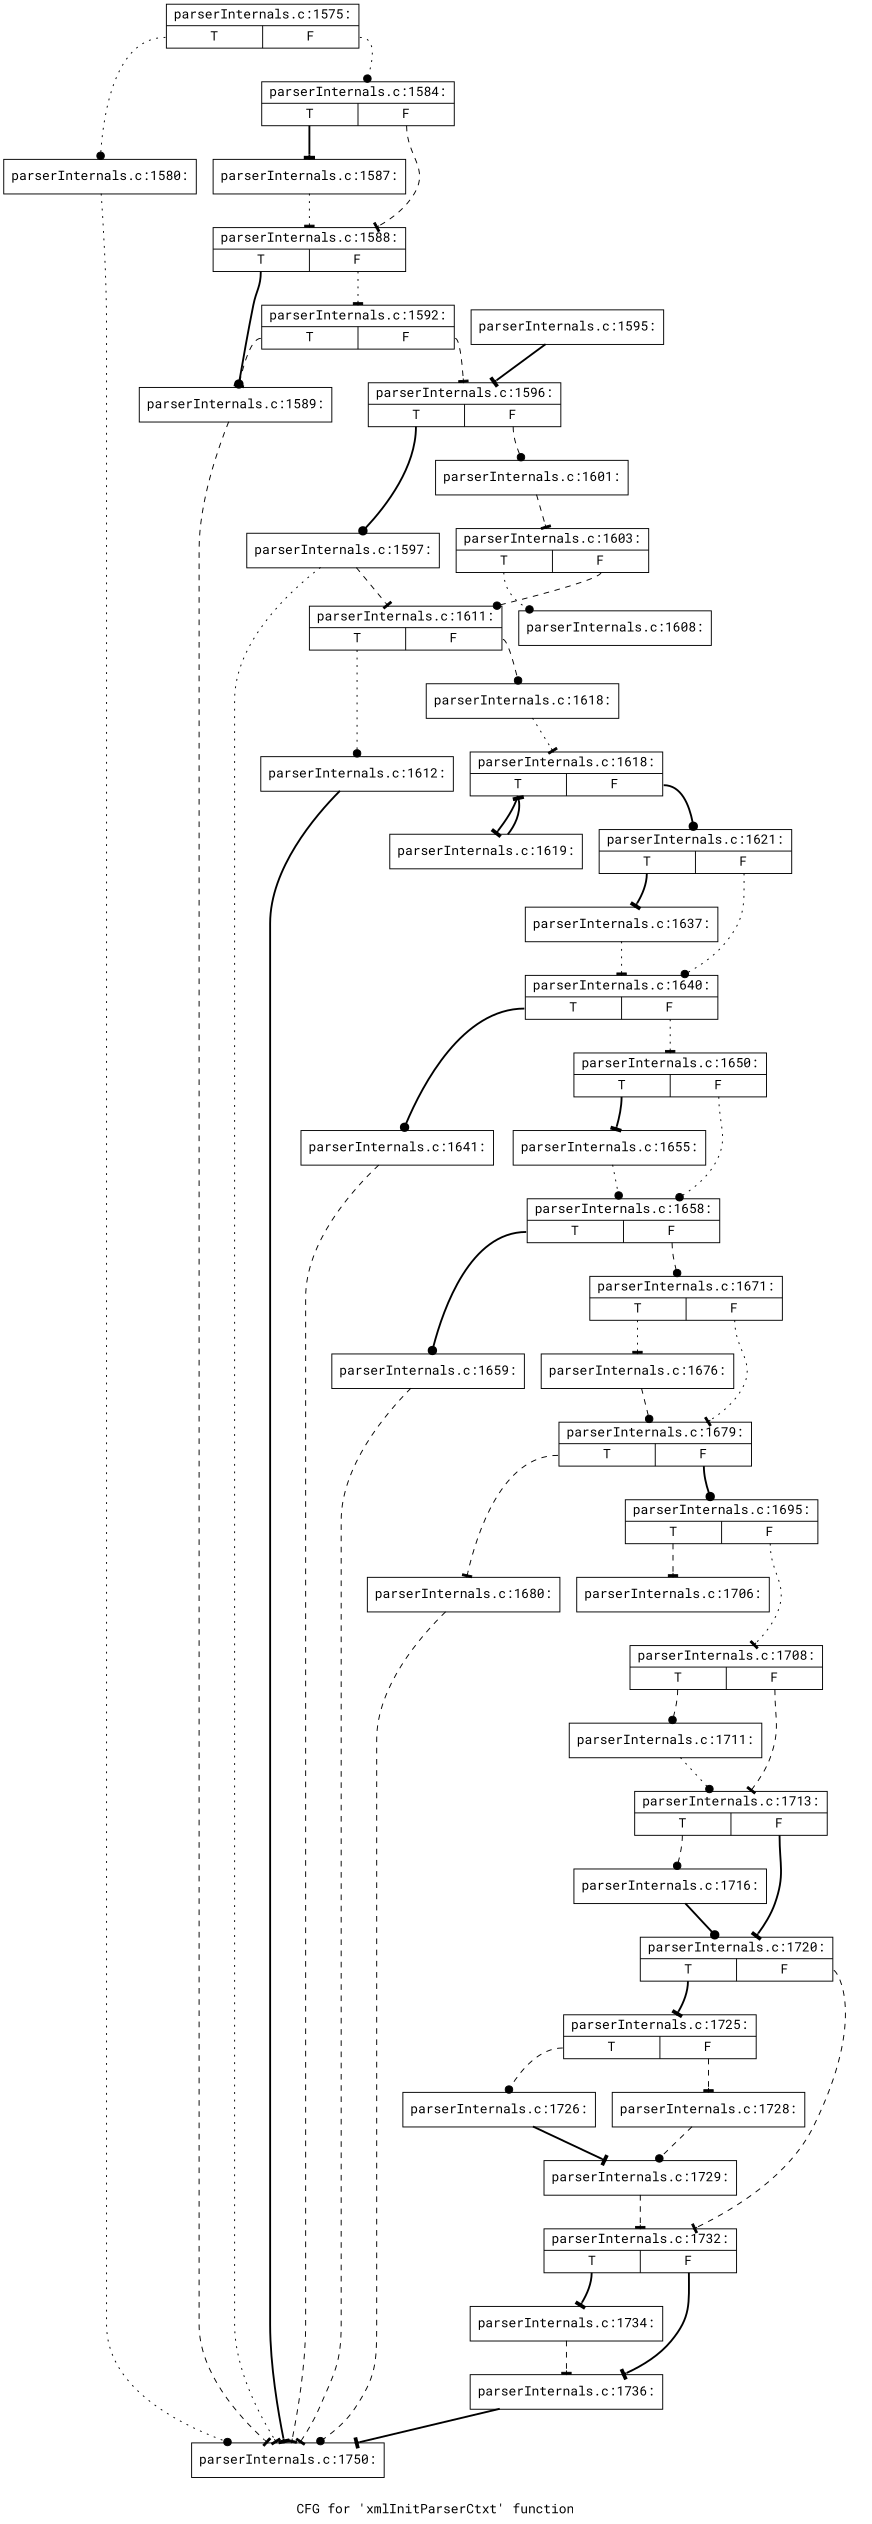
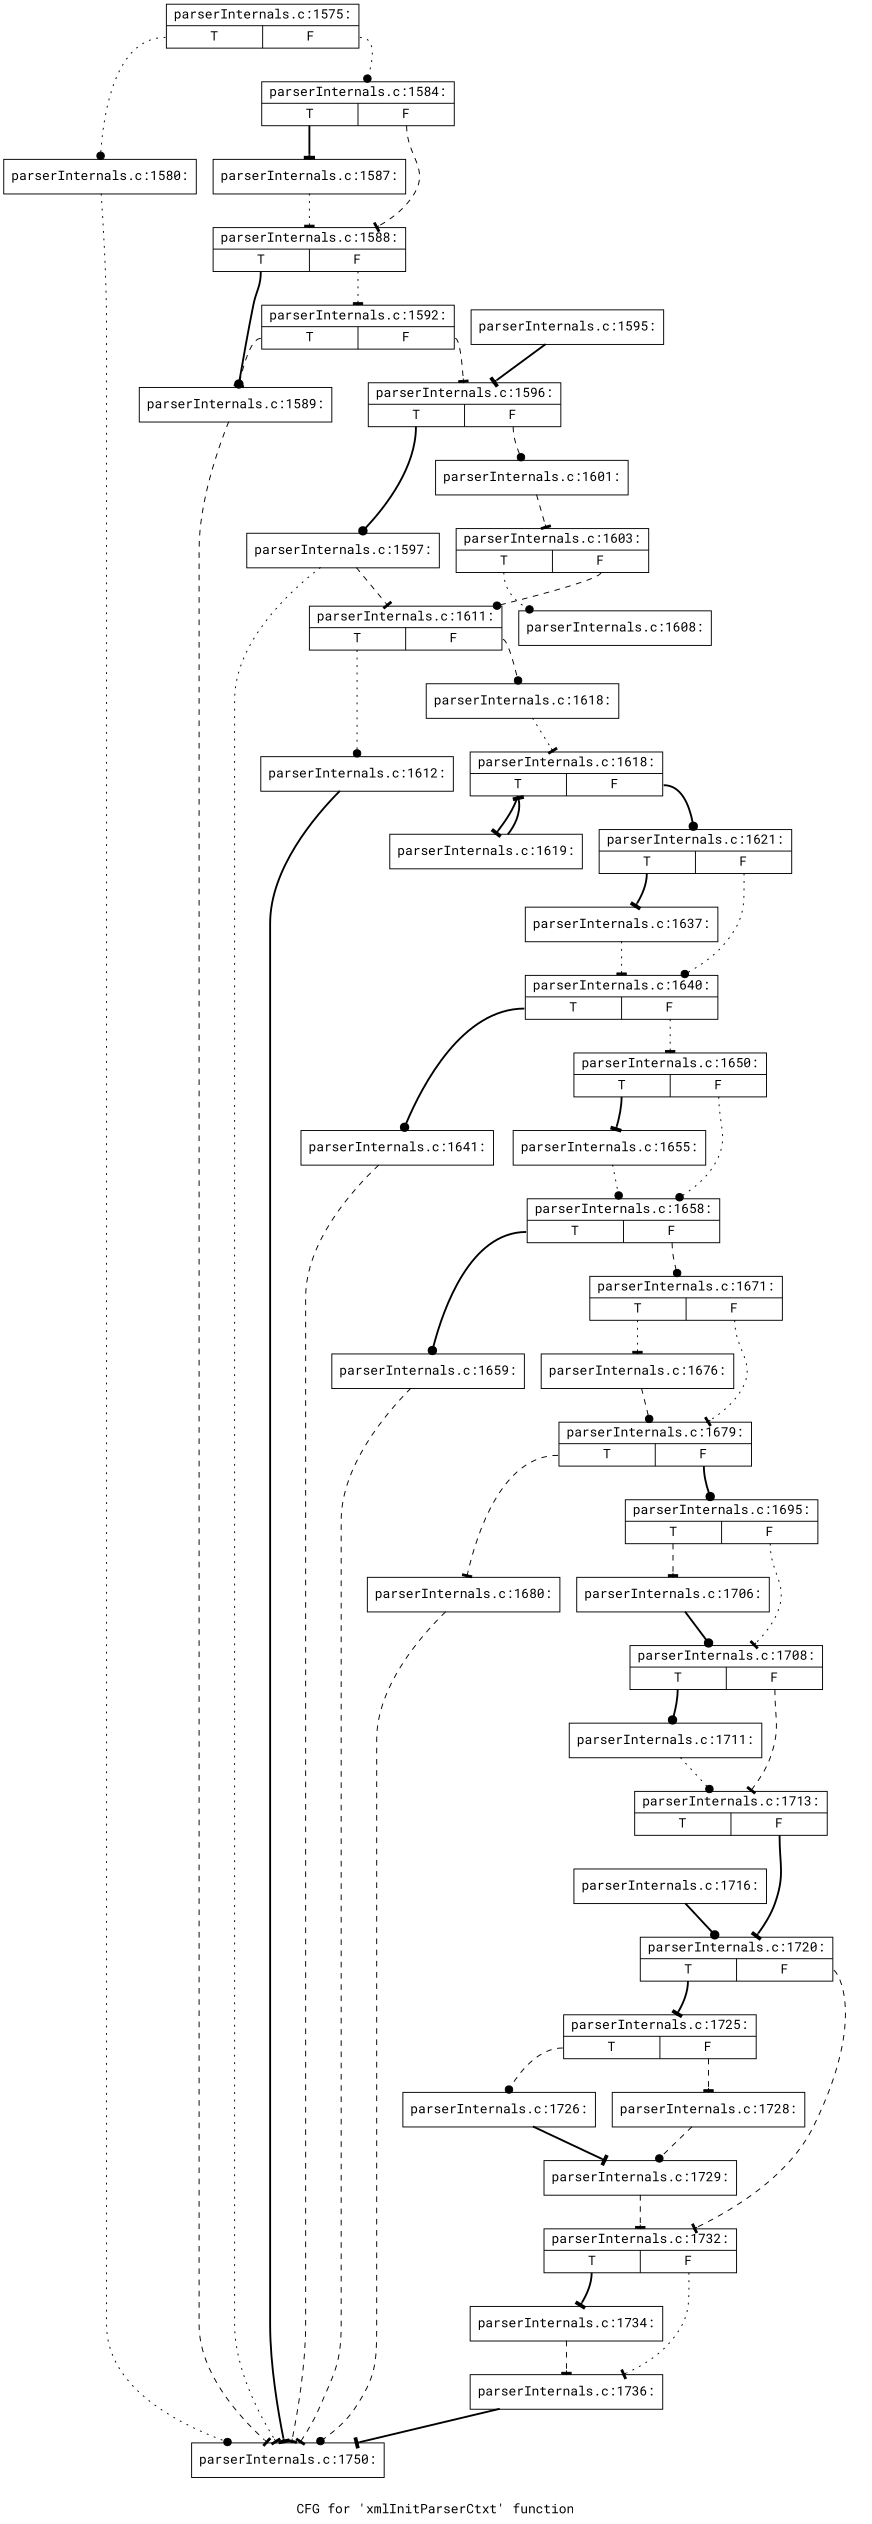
edge "parserInternals.c:1706:" -> "parserInternals.c:1708:": added
edge "parserInternals.c:1708:" -> "parserInternals.c:1711:": style dashed -> bold
edge "parserInternals.c:1713:" -> "parserInternals.c:1716:": removed
edge "parserInternals.c:1732:" -> "parserInternals.c:1736:": style bold -> dotted
